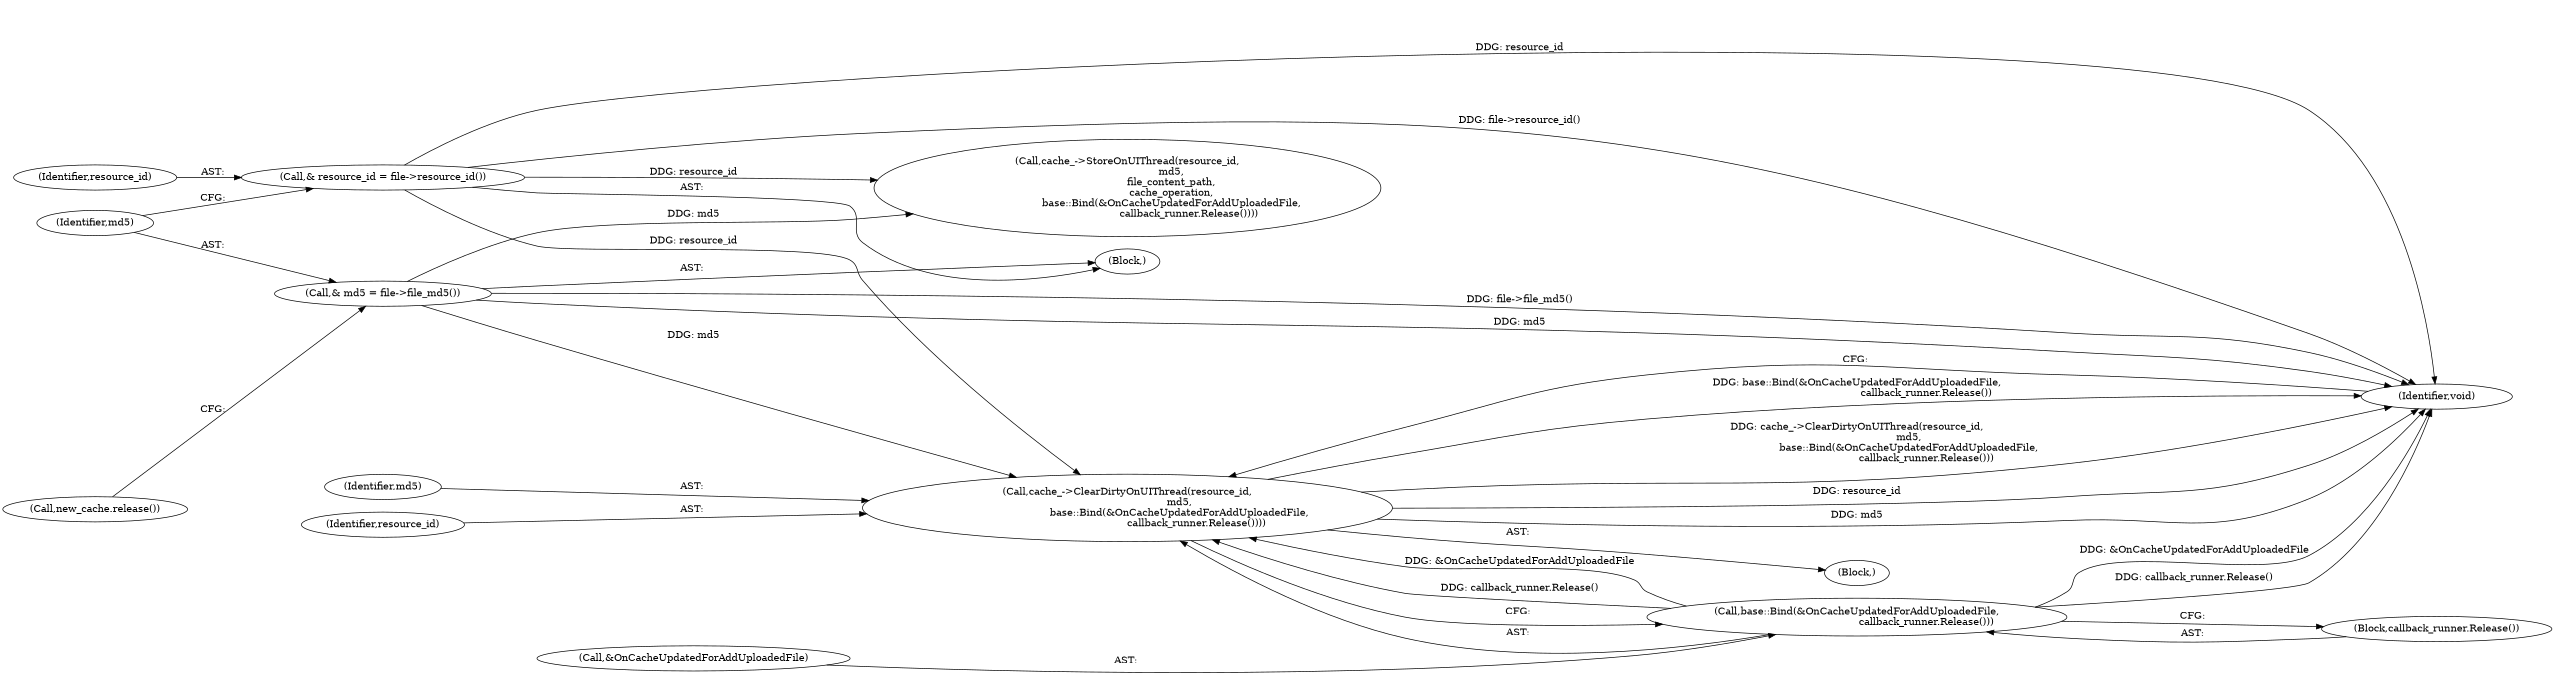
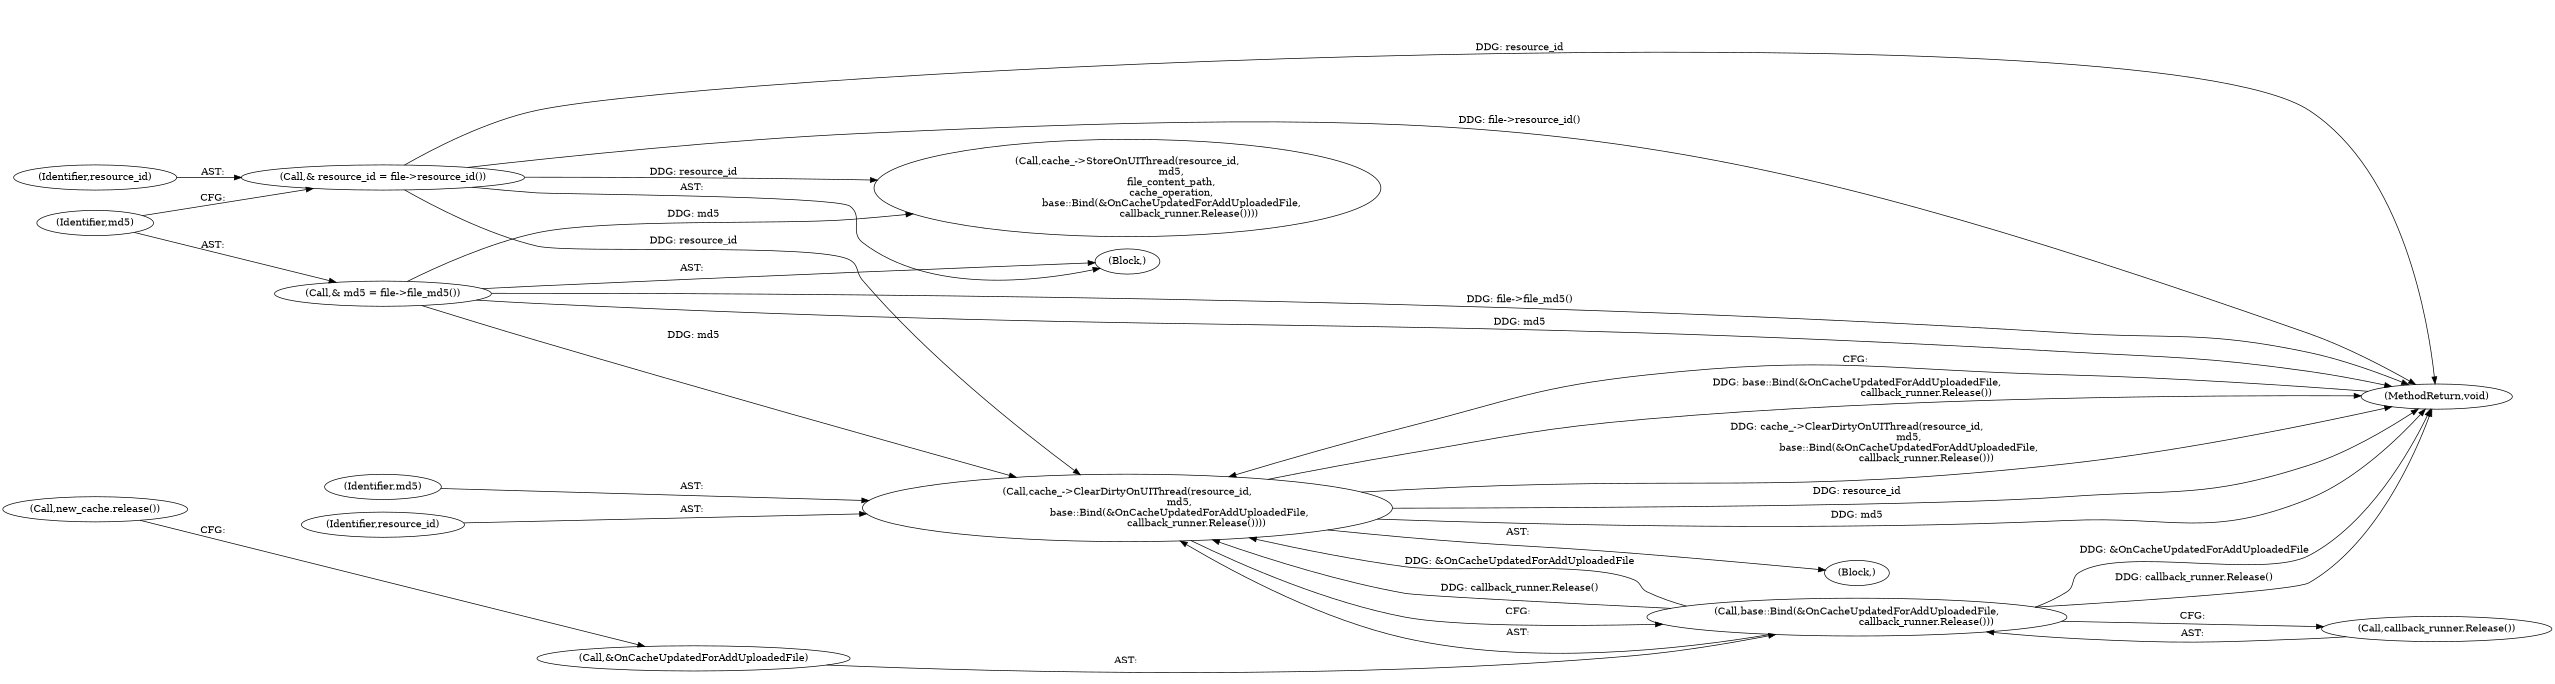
node "(Identifier,void)": label "(Identifier,void)" -> "(MethodReturn,void)"
edge "(Call,new_cache.release())" -> "(Call,& md5 = file->file_md5())": now "(Call,new_cache.release())" -> "(Call,&OnCacheUpdatedForAddUploadedFile)"
node "(Block,callback_runner.Release())": label "(Block,callback_runner.Release())" -> "(Call,callback_runner.Release())"
